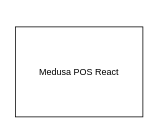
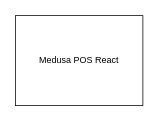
node "Medusa POS React": moved (79, 72) -> (79, 60)
